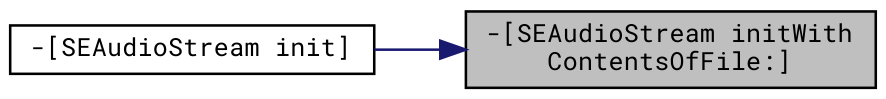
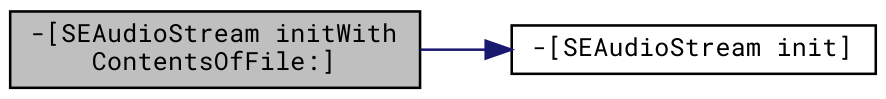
edge "-[SEAudioStream init]" -> "-[SEAudioStream initWith ContentsOfFile:]": reversed
